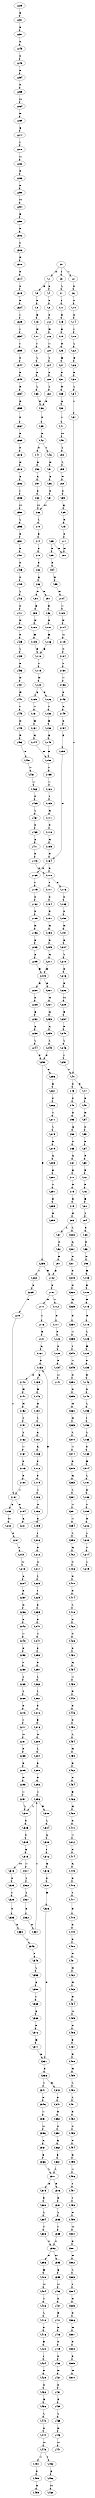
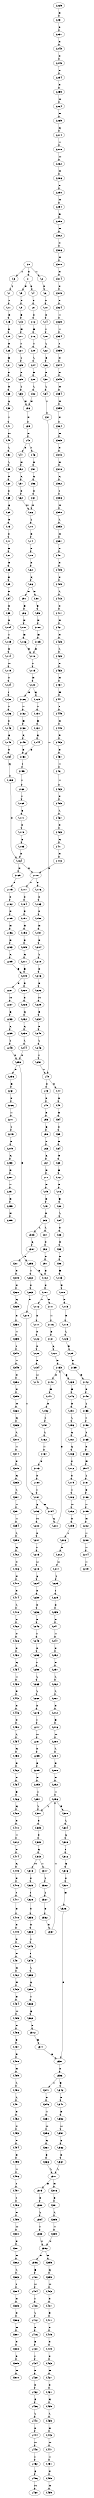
edge "S85" -> "S81": reversed
edge "S448" -> "S451": now "S447" -> "S451"
